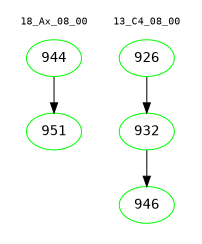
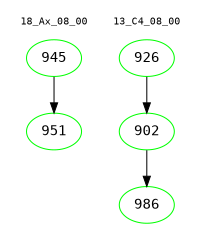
node "944": label "944" -> "945"
node "932": label "932" -> "902"
node "946": label "946" -> "986"
